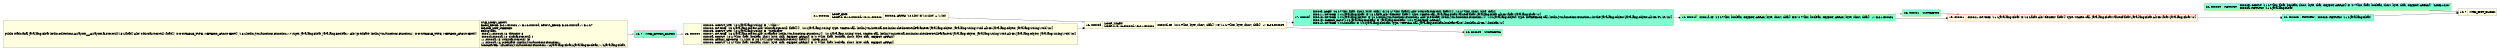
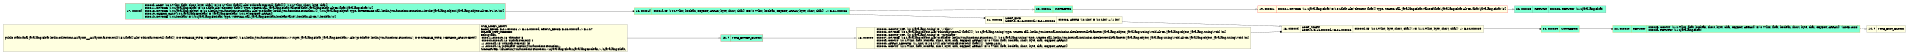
edge "22: 0x0029" -> "14: ?": style solid -> dashed
edge "18: 0x001f" -> "25: 0x0021": style dashed -> solid
edge "20: 0x0025" -> "14: ?": removed
edge "18: 0x001f" -> "19: 0x0021": now "18: 0x001f" -> "21: 0x0026"
edge "19: 0x0021" -> "20: 0x0025": arrowhead box -> onormal
edge "16: 0x000d" -> "17: 0x000f": removed
edge "24: 0x0029" -> "22: 0x0029": added
